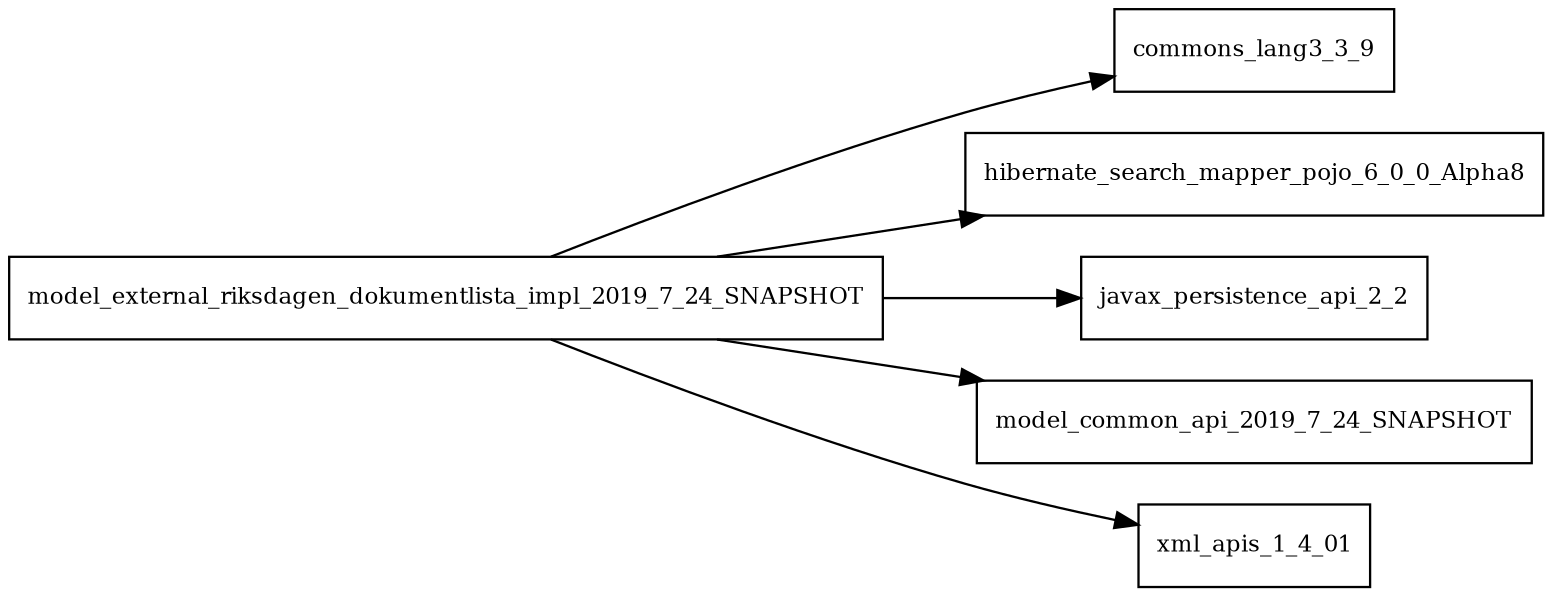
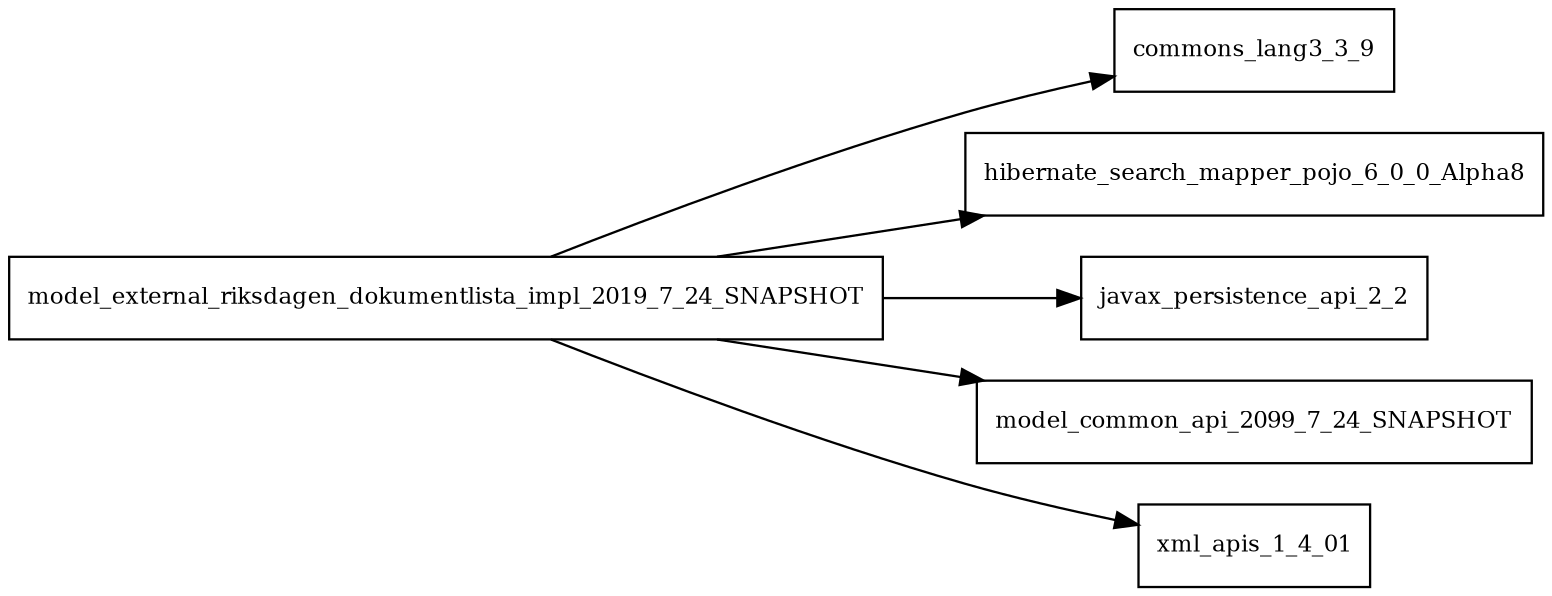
node "model_common_api_2019_7_24_SNAPSHOT": label "model_common_api_2019_7_24_SNAPSHOT" -> "model_common_api_2099_7_24_SNAPSHOT"
